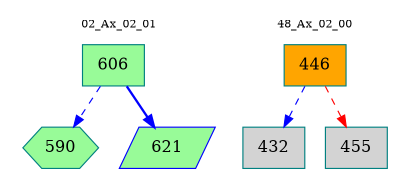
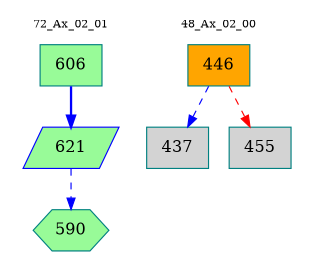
cluster "02_Ax_02_01": label "02_Ax_02_01" -> "72_Ax_02_01"
edge "606" -> "590": now "621" -> "590"
node "432": label "432" -> "437"
